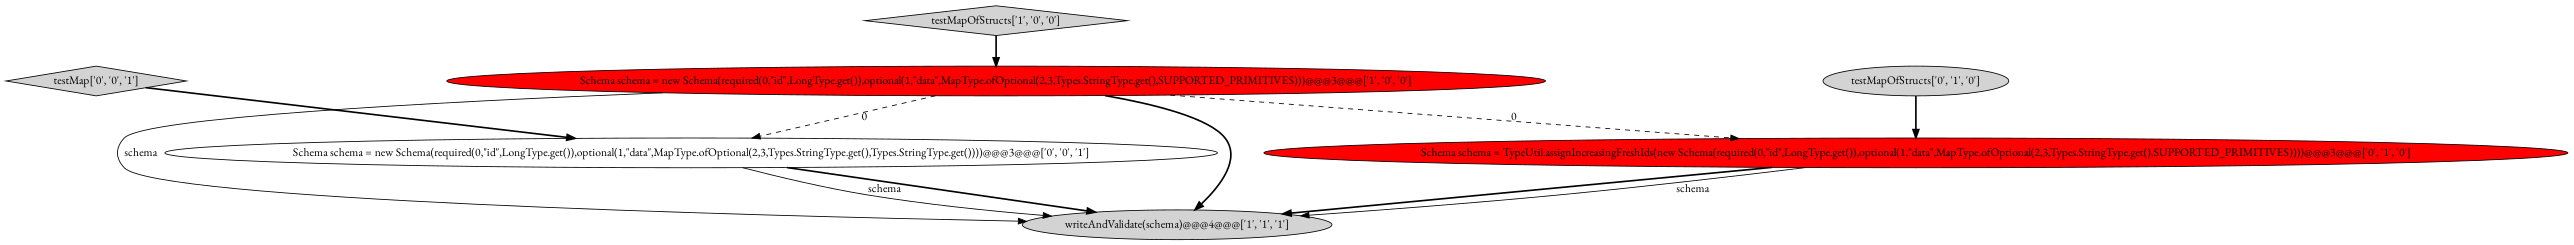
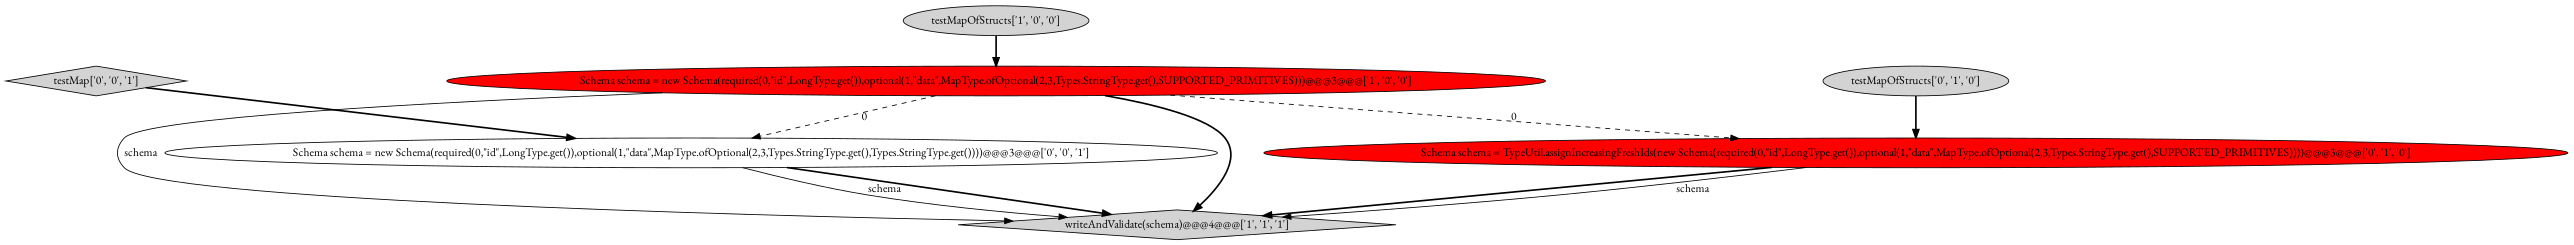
node "testMapOfStructs['1', '0', '0']": shape diamond -> ellipse
node "writeAndValidate(schema)@@@4@@@['1', '1', '1']": shape ellipse -> diamond
